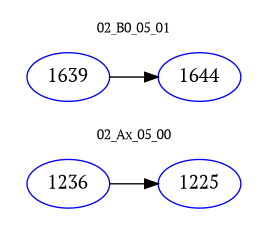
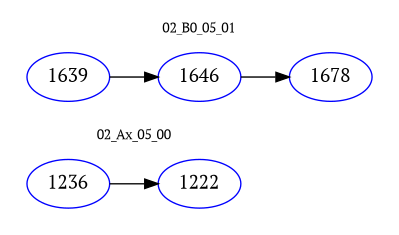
node "1644": label "1644" -> "1646"
node "1678": added
node "1225": label "1225" -> "1222"
